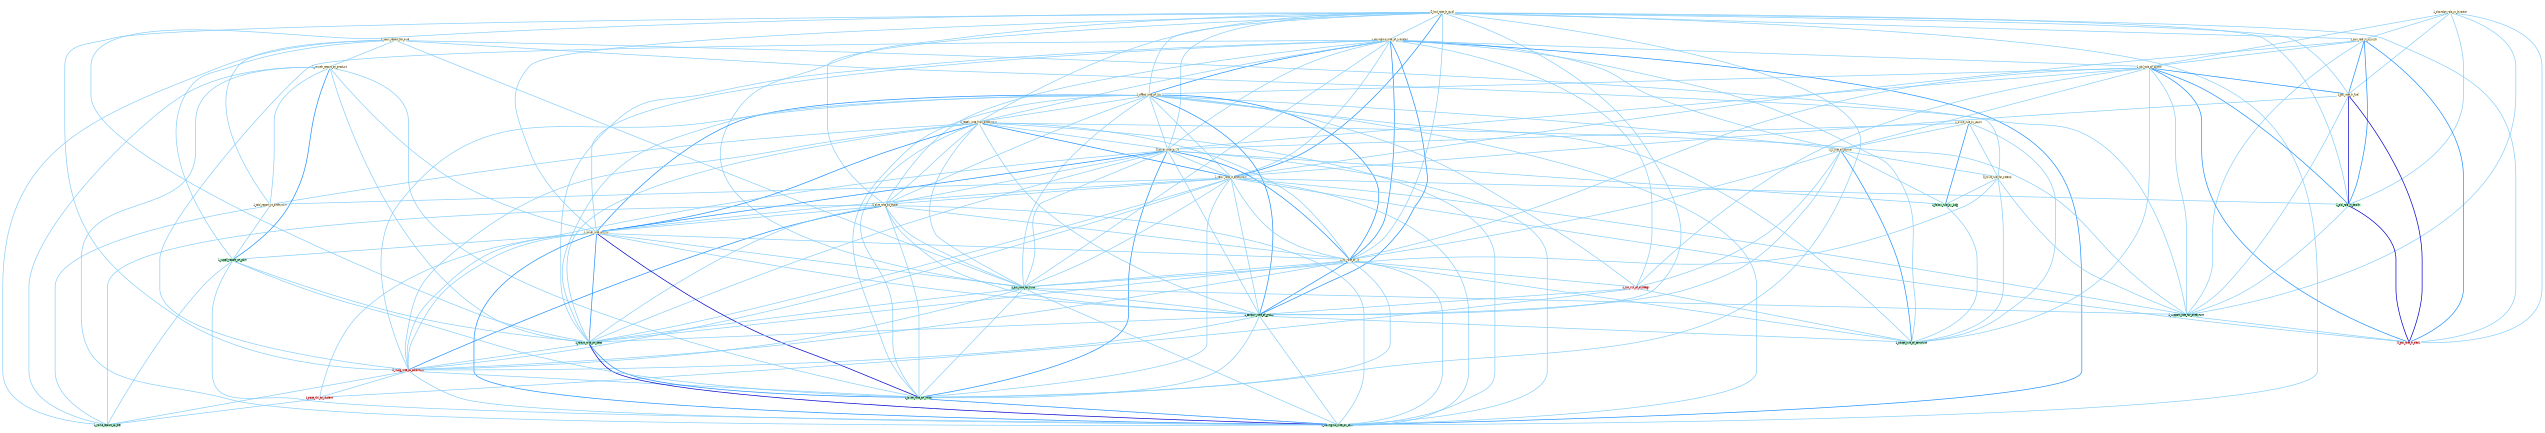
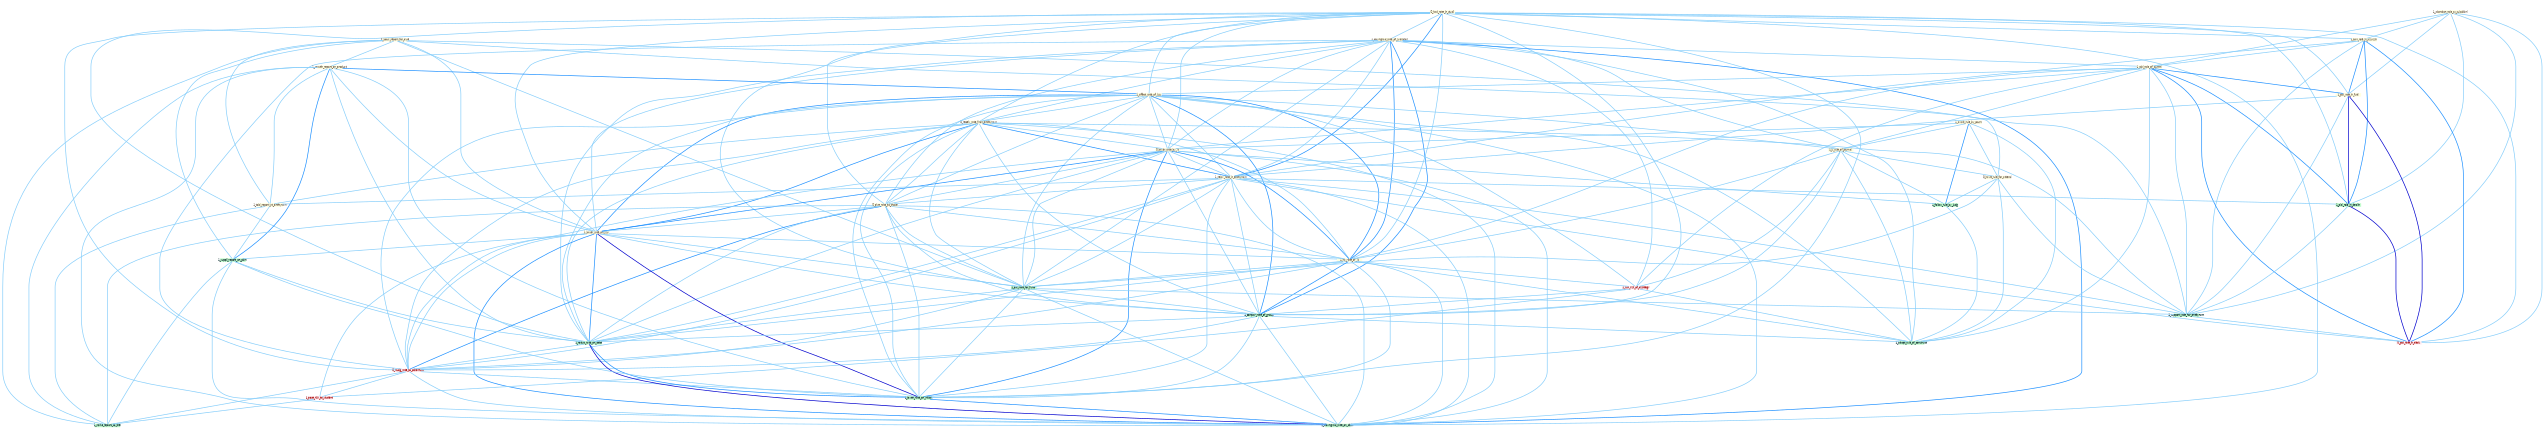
node "1_abandon_role_as_investor": label "1_abandon_role_as_investor" -> "1_abandon_role_as_subsidiari"
edge "1_downgrad_rate_of_subsidiari" -- "1_affect_rate_of_issu": now "1_scrutin_report_on_product" -- "1_affect_rate_of_issu"
edge "1_relax_rate_in_entitynam" -- "1_lower_rate_on_issu": now "0_scour_report_for_clue" -- "1_lower_rate_on_issu"
edge "1_is_rule_of_journal" -- "1_adopt_rule_of_construct": color #1e90ff -> #87cefa
